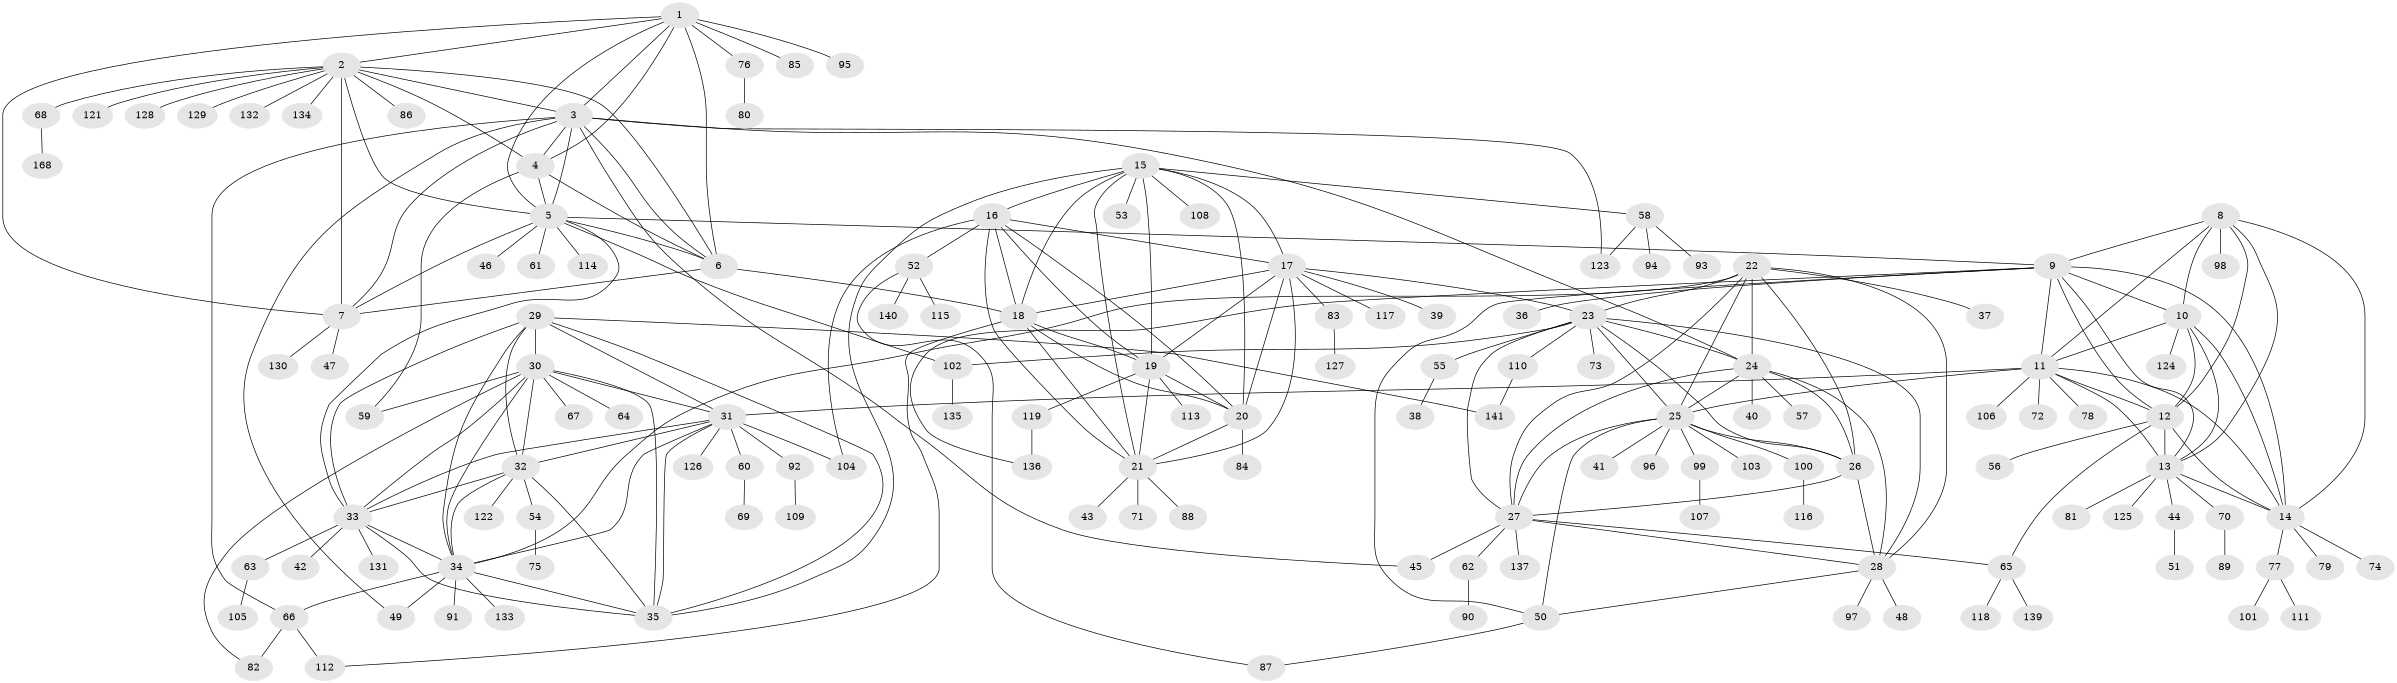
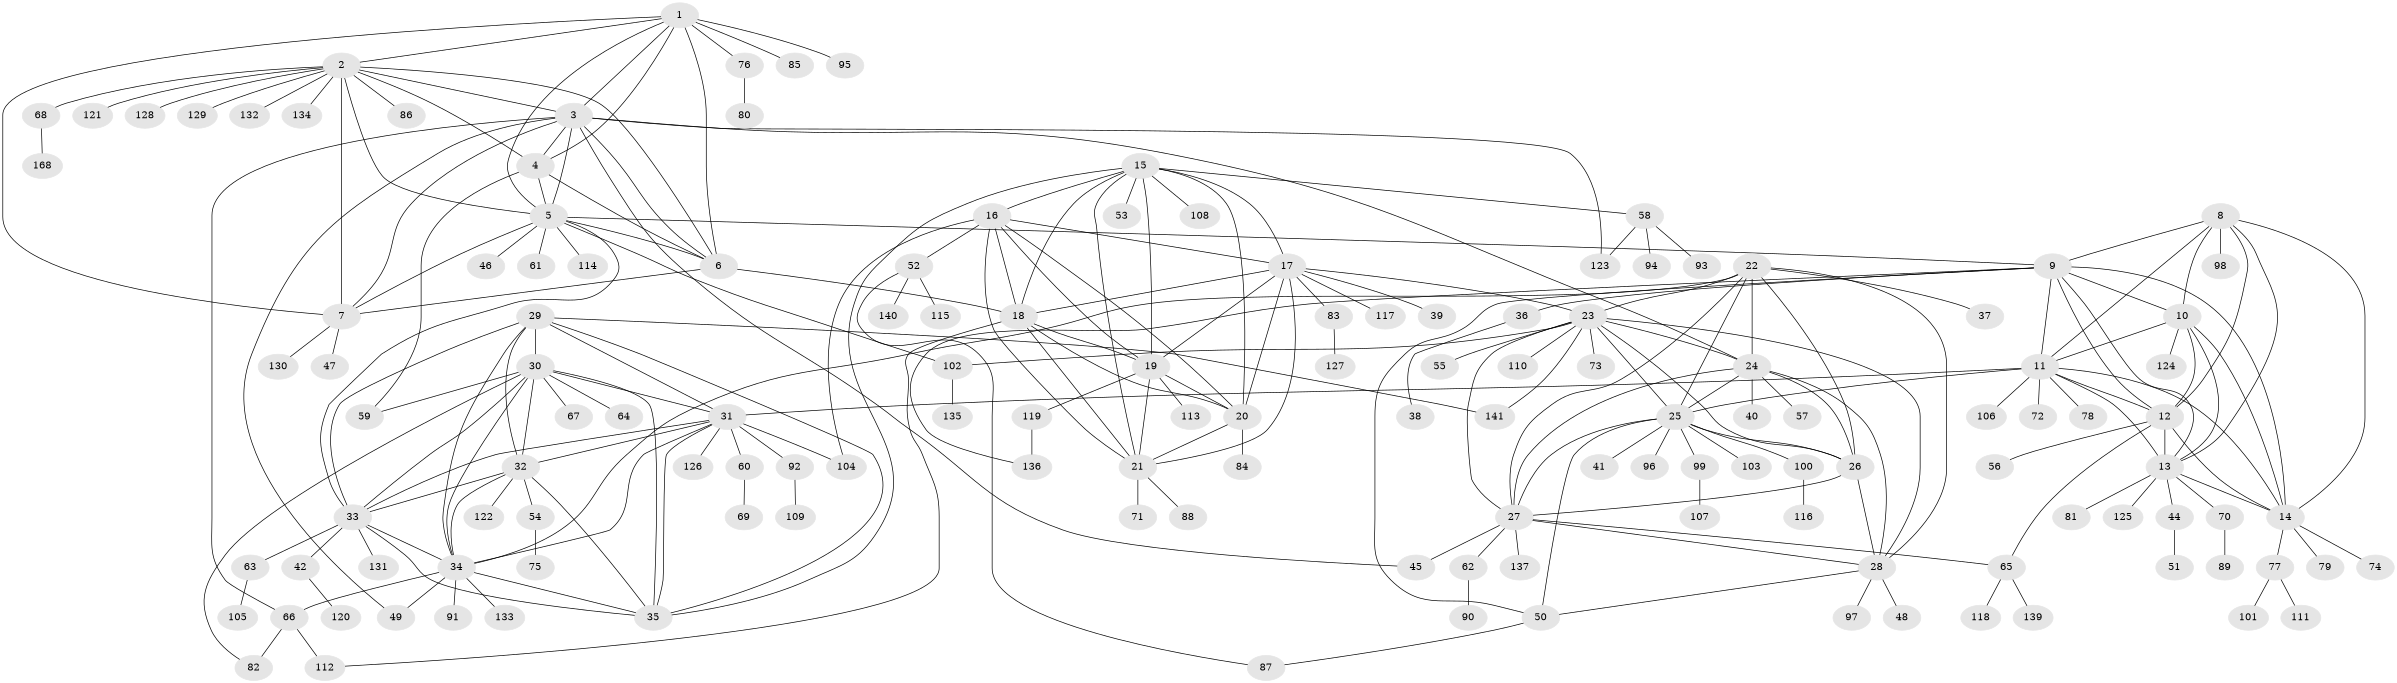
edge "110" -- "141": now "23" -- "141"
edge "55" -- "38": now "36" -- "38"
node "43": removed
node "120": added
